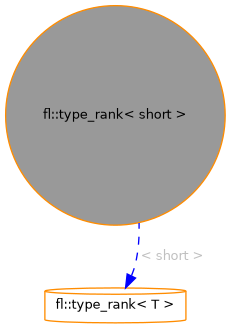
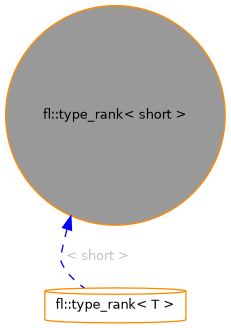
edge "fl::type_rank< short >" -> "fl::type_rank< T >": reversed
